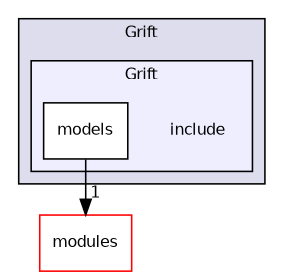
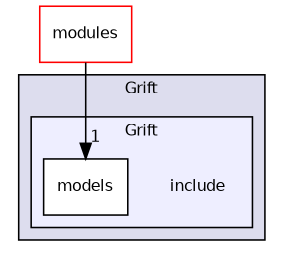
edge "models" -> "modules": reversed
